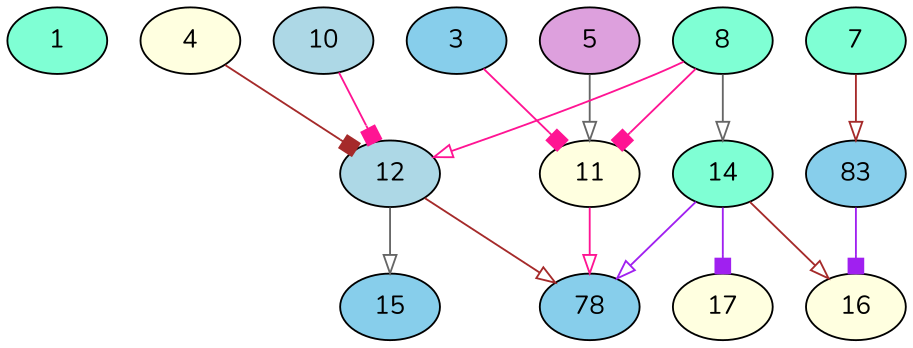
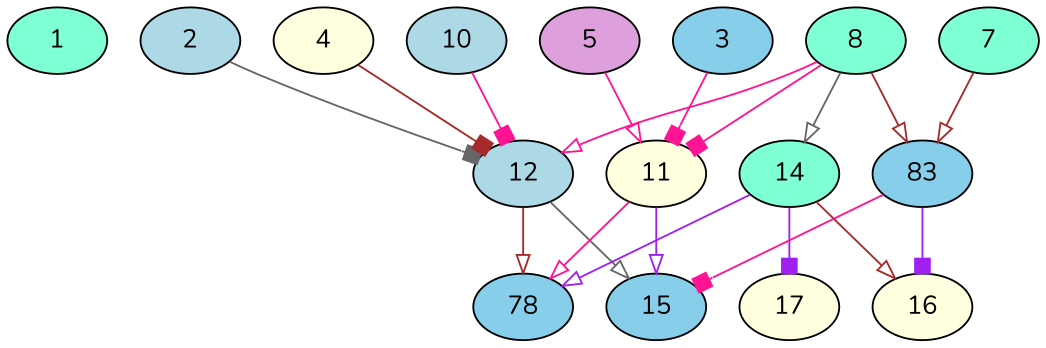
node "2": added
edge "5" -> "11": color gray40 -> deeppink
edge "8" -> "83": added
edge "11" -> "15": added
edge "83" -> "15": added
